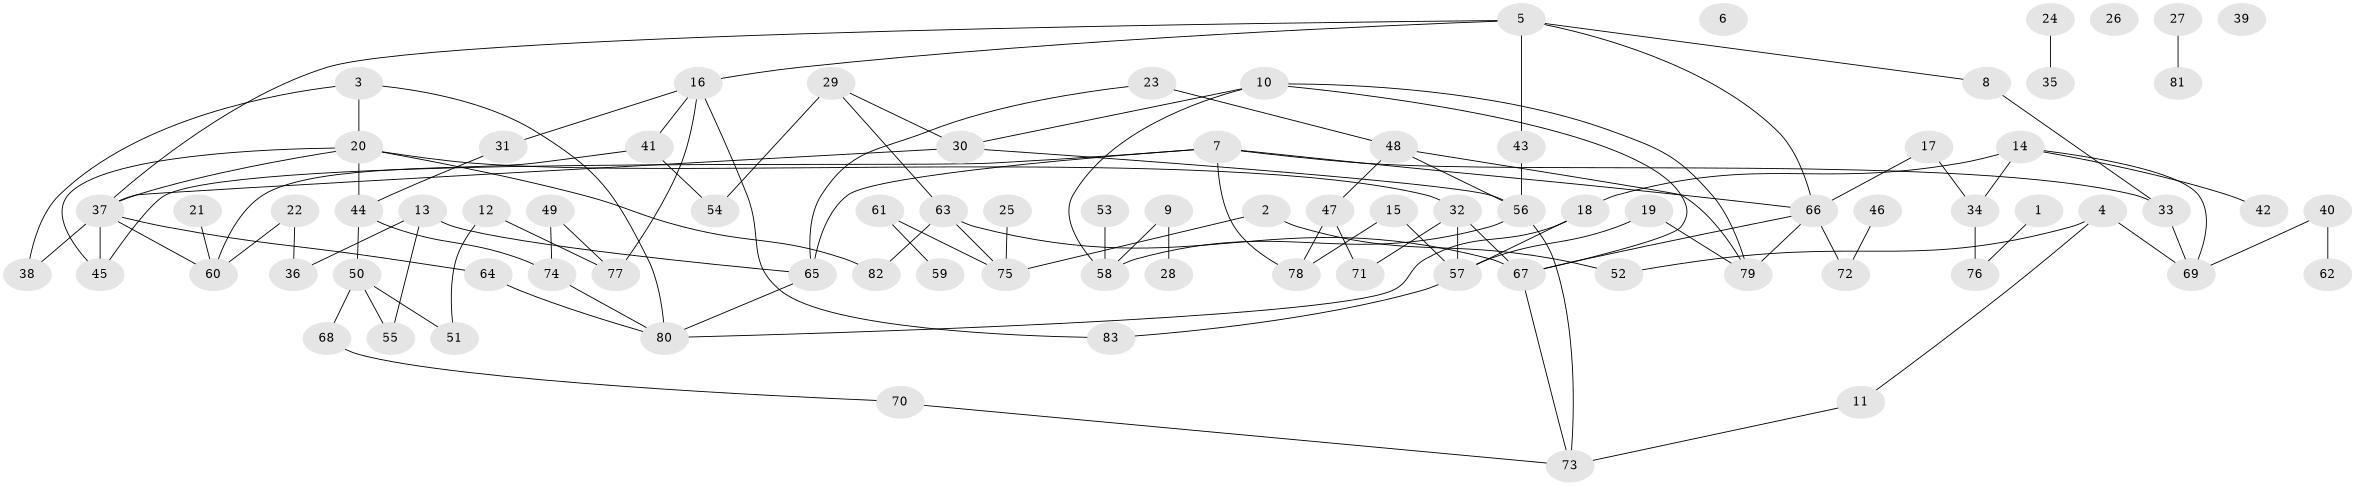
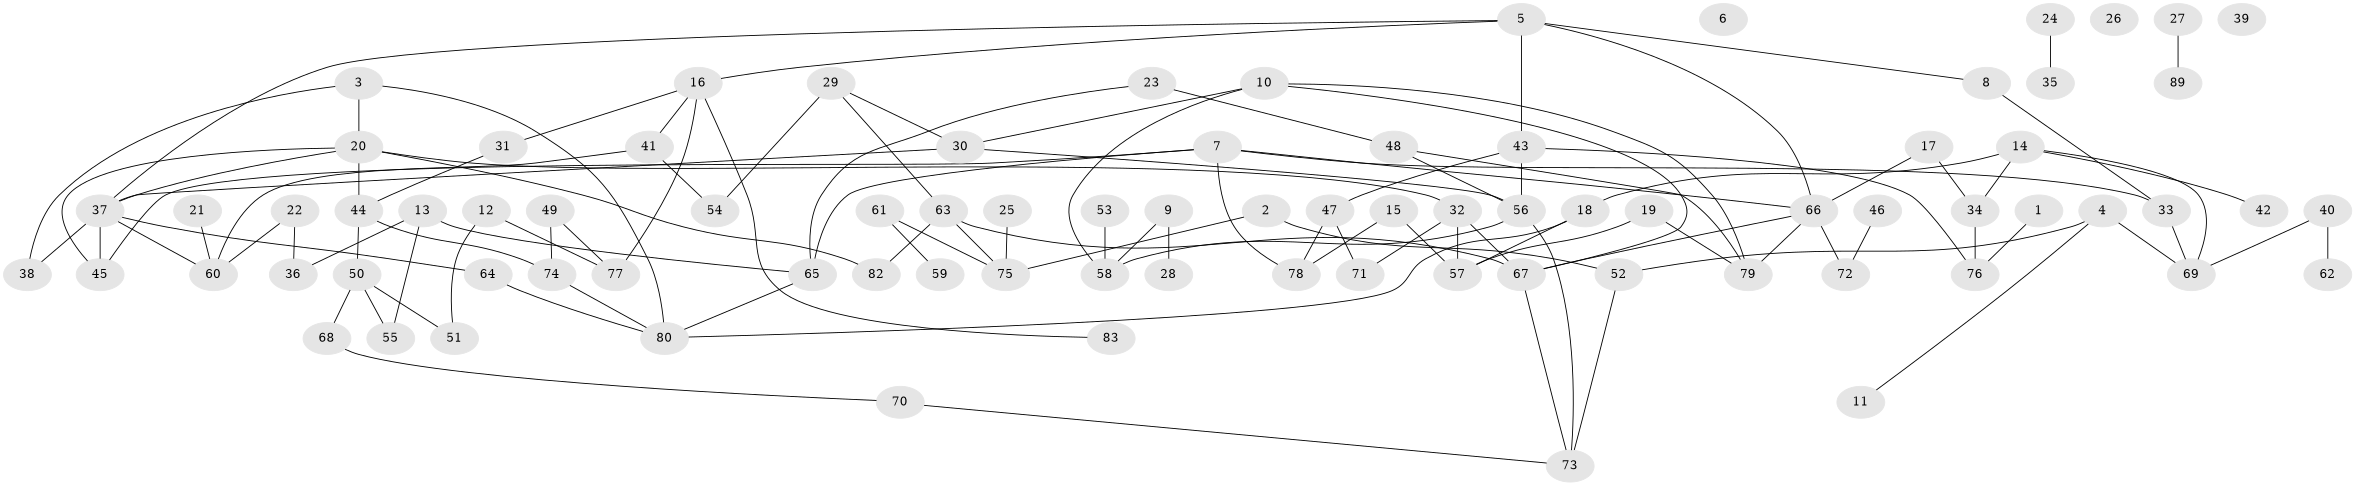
node "81": label "81" -> "89"
edge "43" -- "76": added
edge "48" -- "47": now "43" -- "47"
edge "57" -- "83": removed
edge "11" -- "73": now "52" -- "73"
